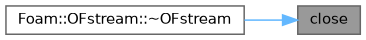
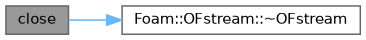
edge "Foam::OFstream::~OFstream" -> "close": reversed
